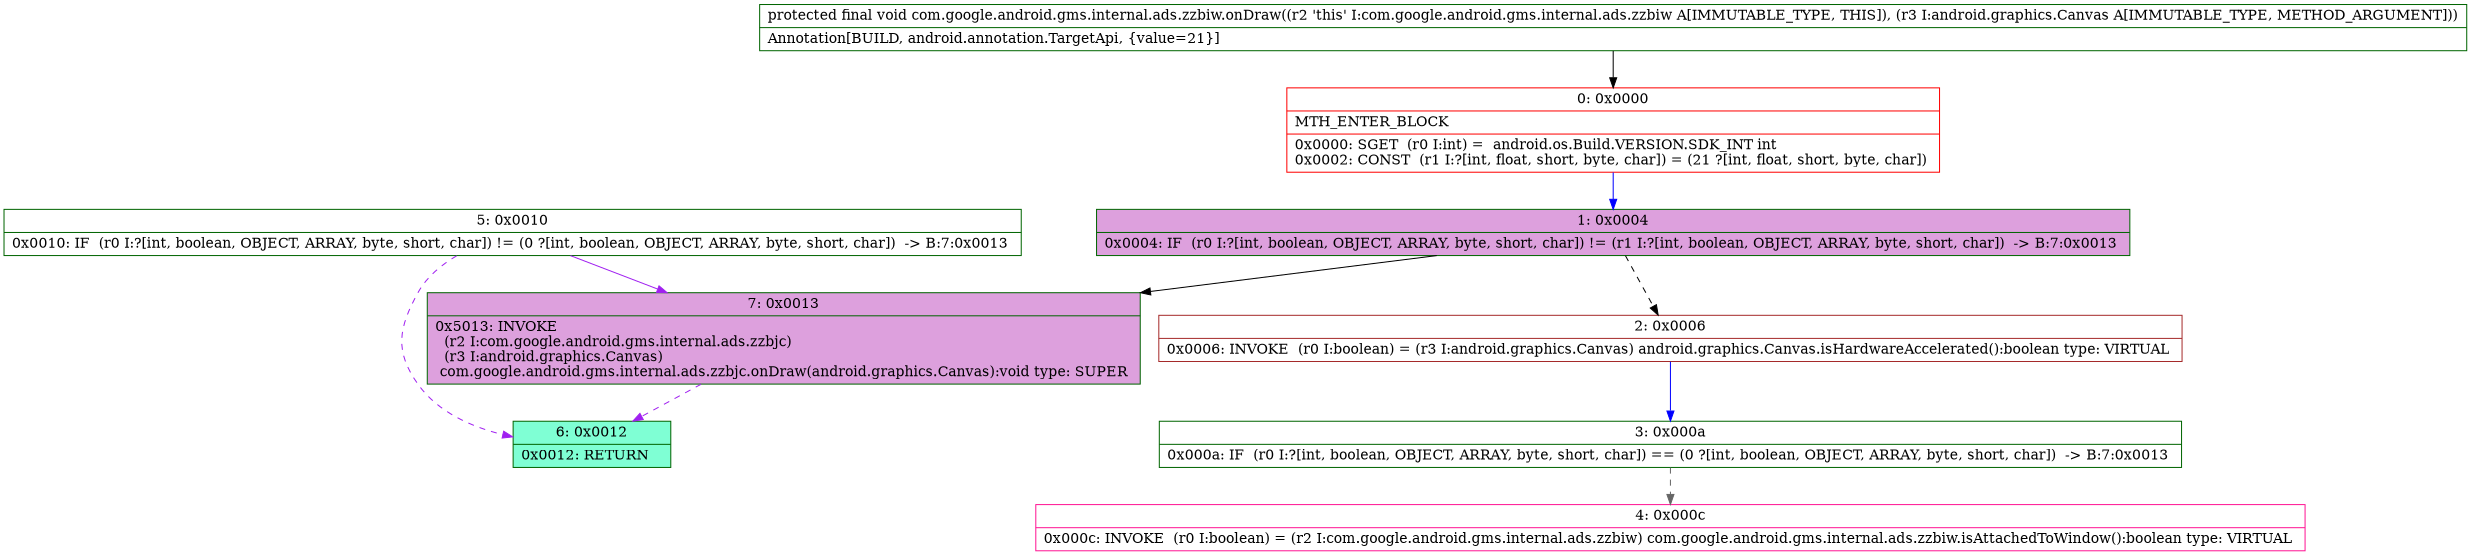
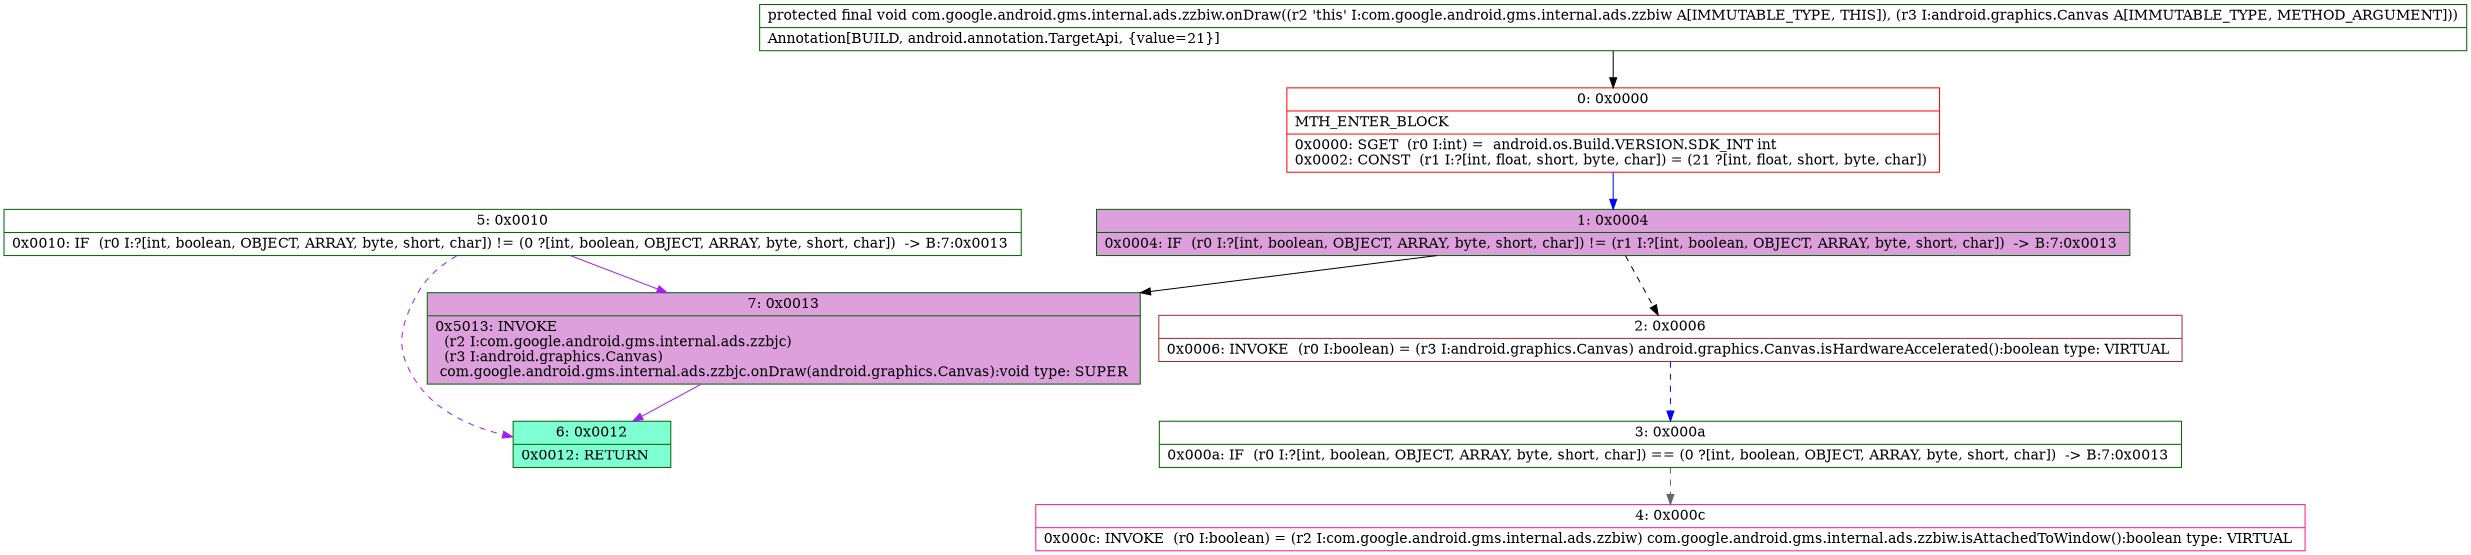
edge "2: 0x0006" -> "3: 0x000a": style solid -> dashed
edge "7: 0x0013" -> "6: 0x0012": style dashed -> solid
